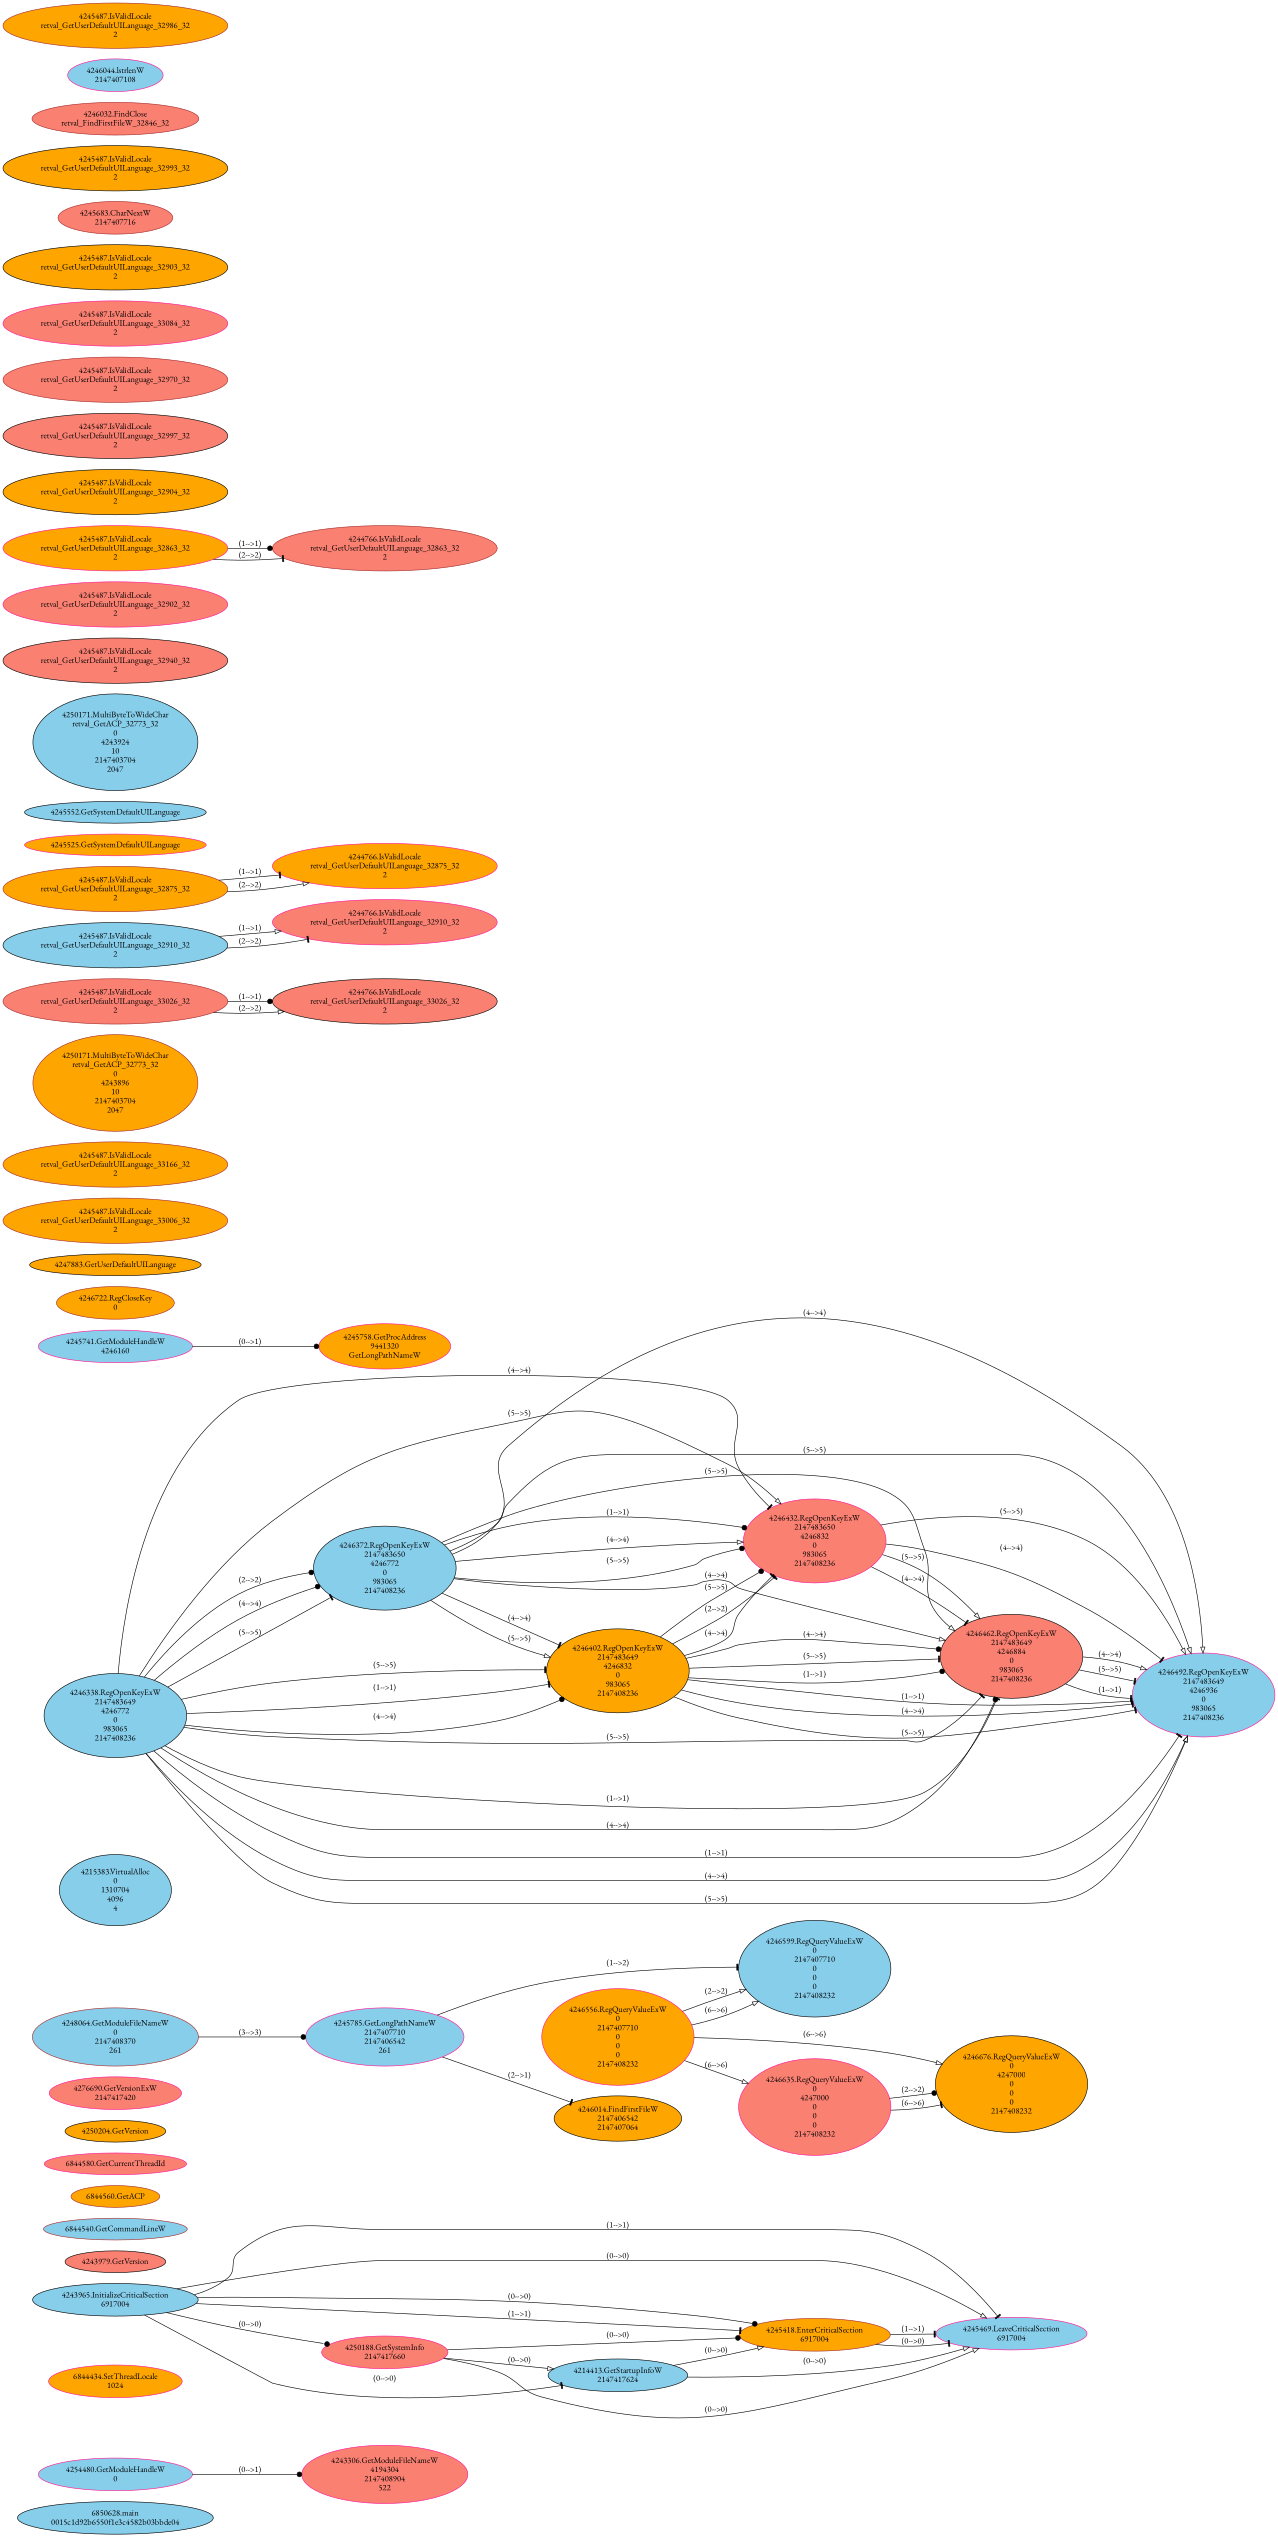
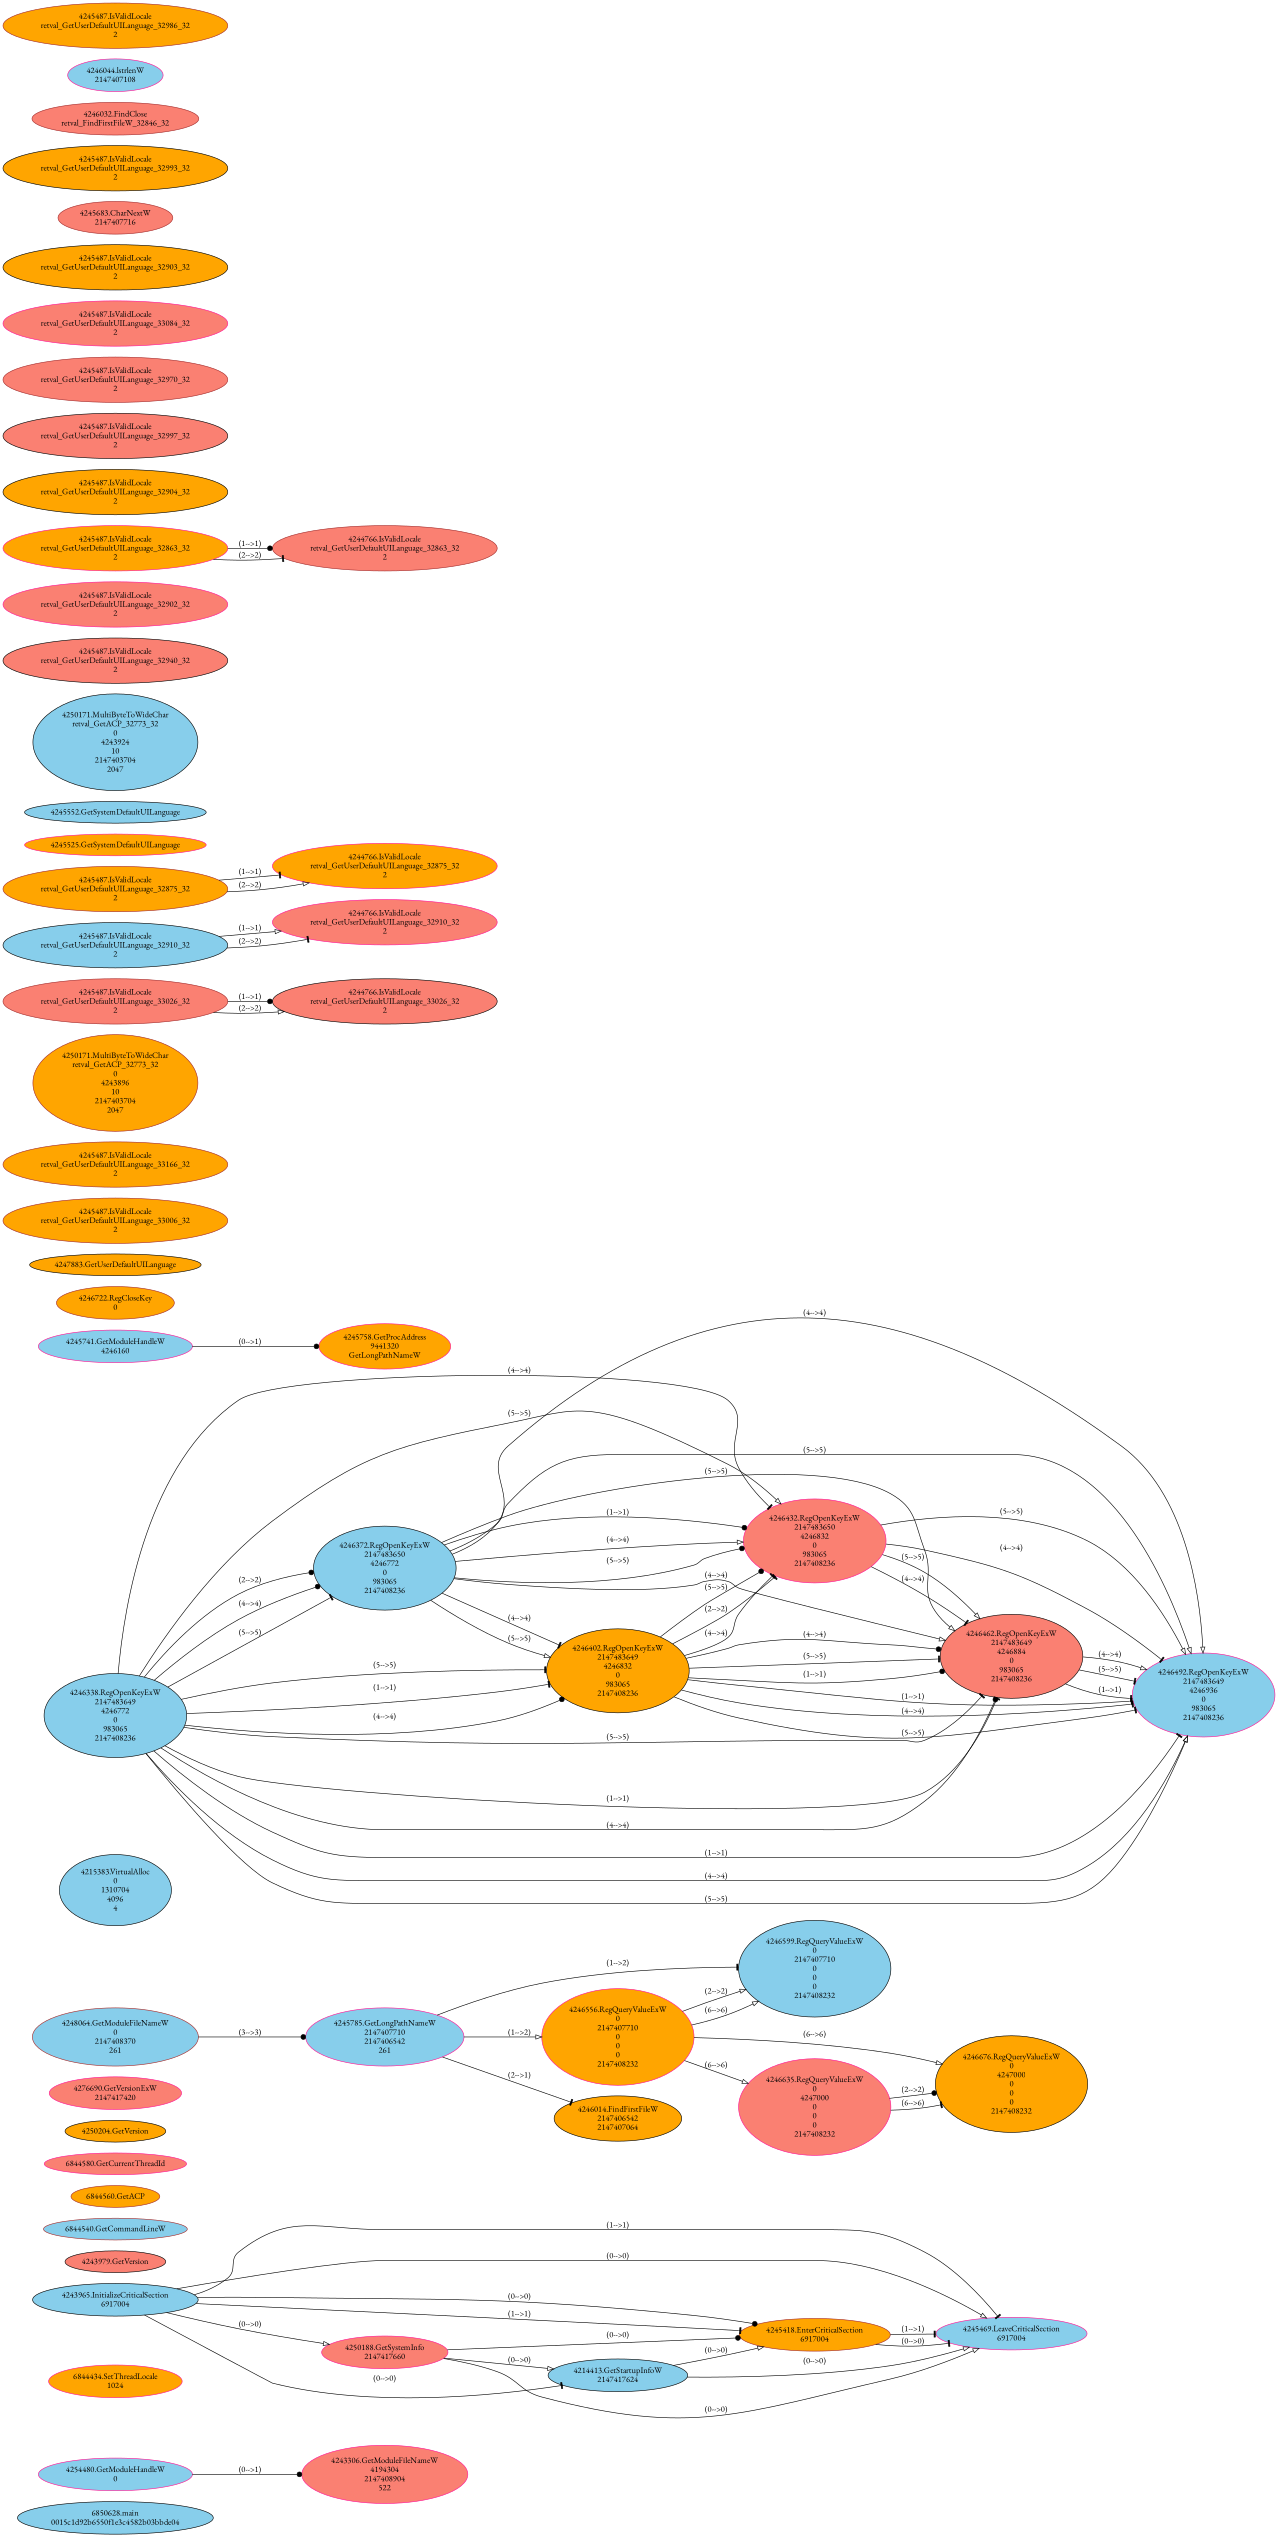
edge "4245785.GetLongPathNameW 2147407710 2147406542 261" -> "4246556.RegQueryValueExW 0 2147407710 0 0 0 2147408232": added, label "(1-->2)"
edge "4243965.InitializeCriticalSection 6917004" -> "4250188.GetSystemInfo 2147417660": arrowhead dot -> onormal
